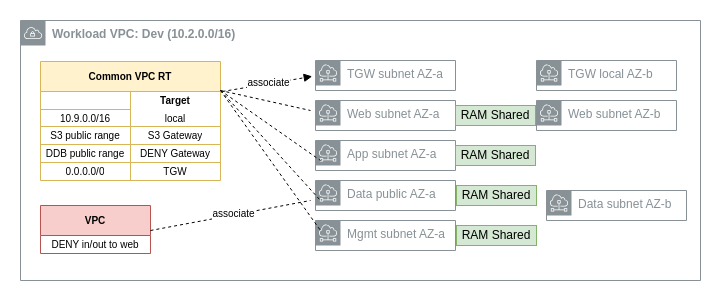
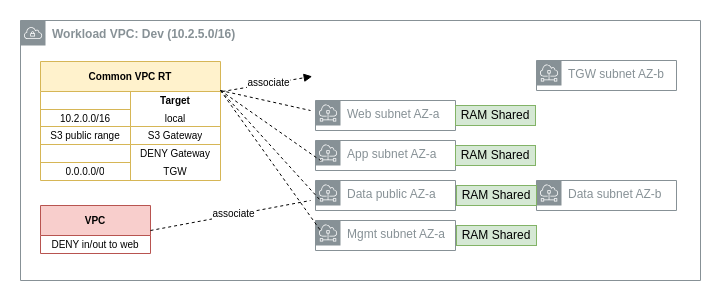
node "Workload VPC: Dev (10.2.0.0/16)": label "Workload VPC: Dev (10.2.0.0/16)" -> "Workload VPC: Dev (10.2.5.0/16)"
node "TGW local AZ-b": label "TGW local AZ-b" -> "TGW subnet AZ-b"
node "TGW subnet AZ-a": removed
node "Web subnet AZ-b": removed
node "10.9.0.0/16": label "10.9.0.0/16" -> "10.2.0.0/16"
node "DDB public range": removed
node "Data subnet AZ-b": moved (617, 206) -> (607, 196)
